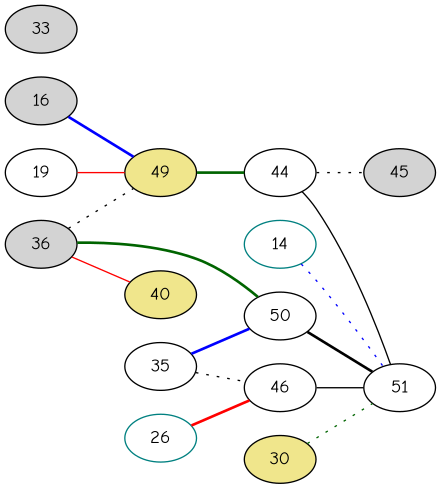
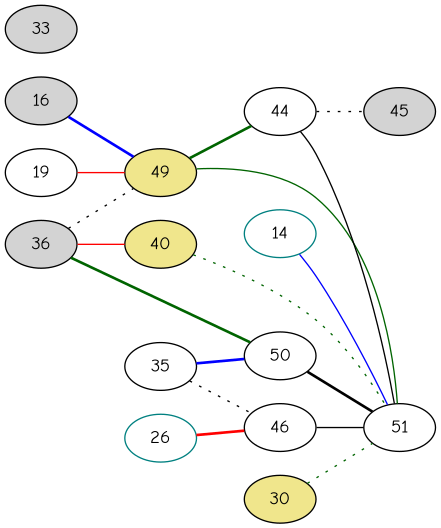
edge "49" -- "51": added
edge "40" -- "51": added
edge "14" -- "51": style dotted -> solid
